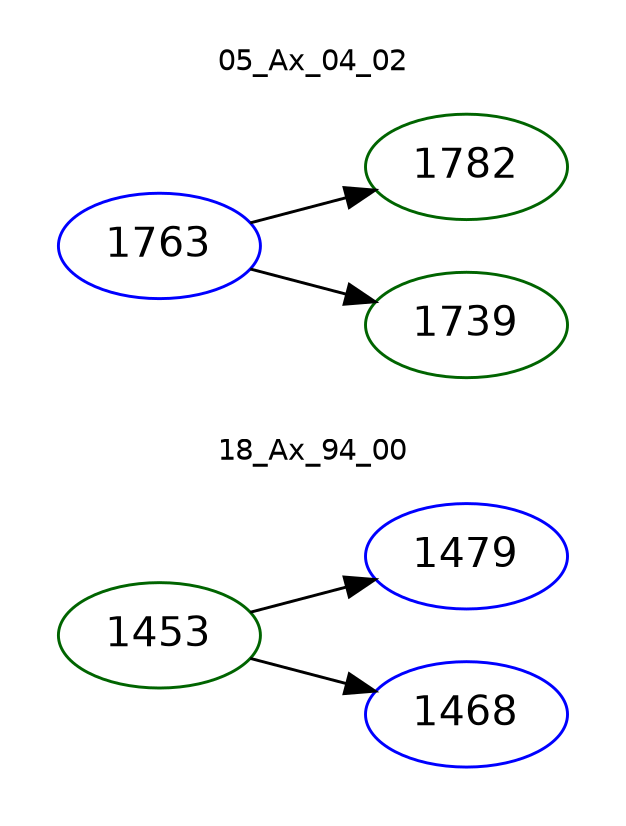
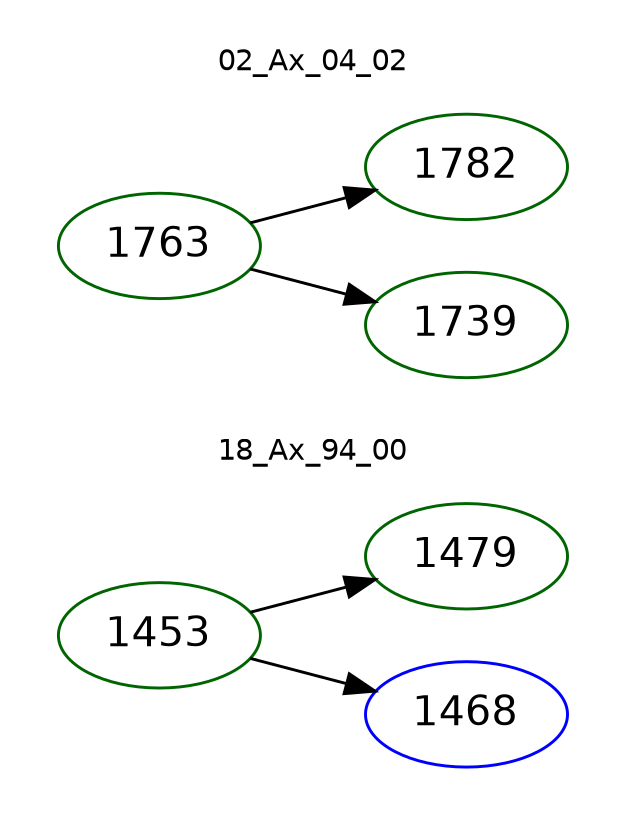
cluster "05_Ax_04_02": label "05_Ax_04_02" -> "02_Ax_04_02"
node "1763": color blue -> darkgreen
node "1479": color blue -> darkgreen
